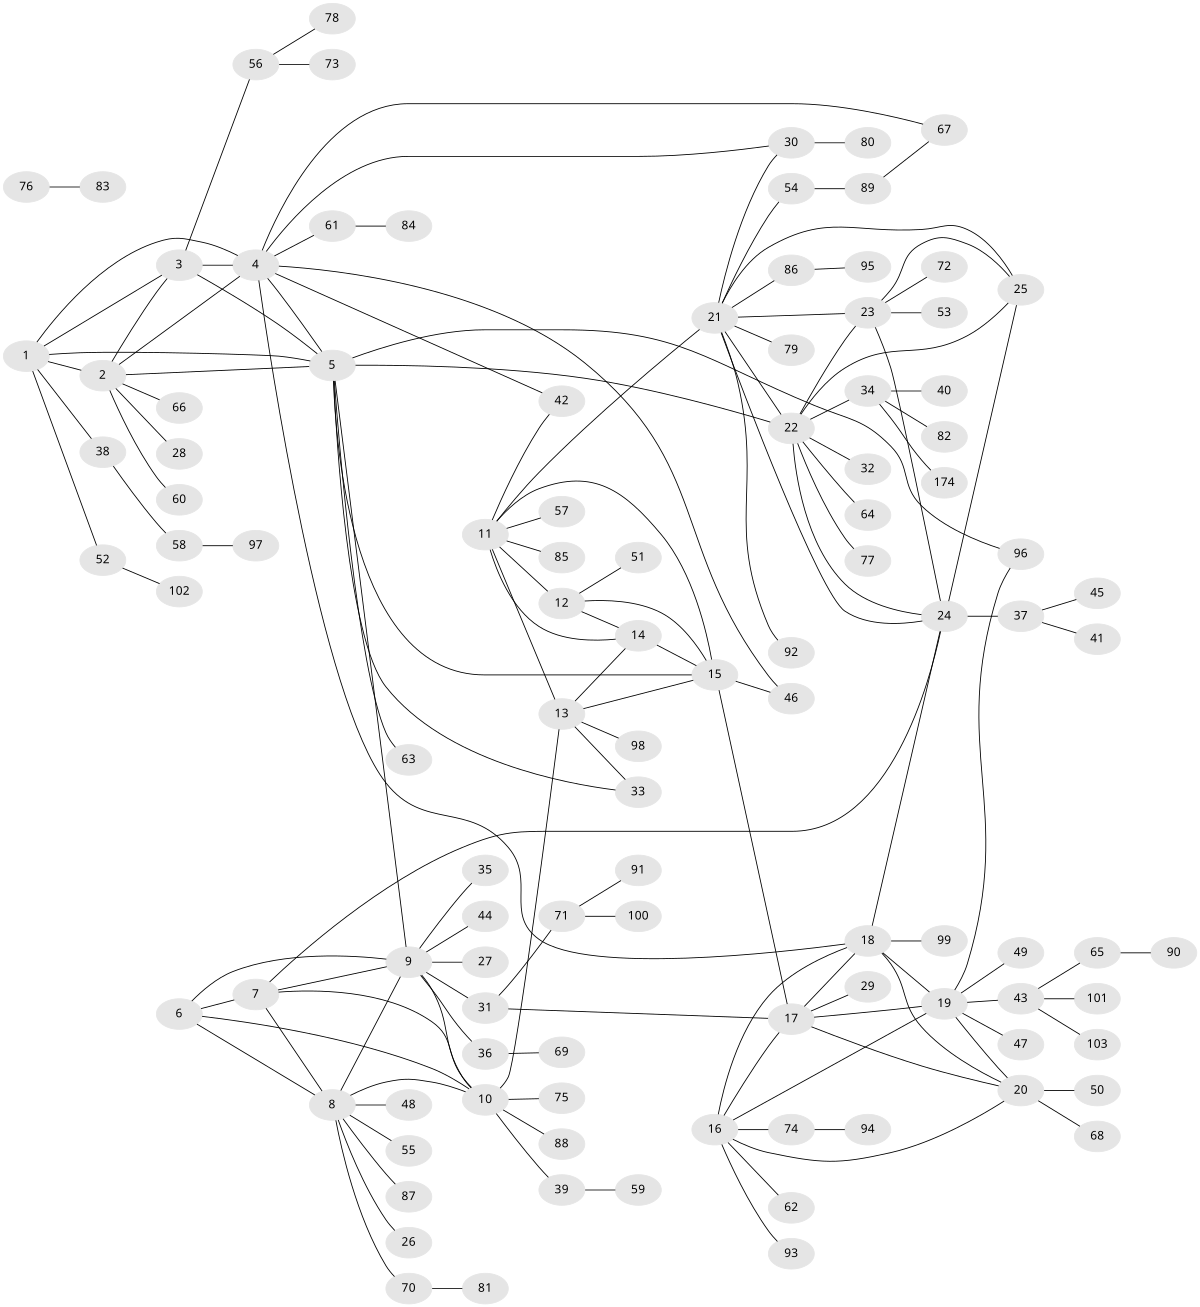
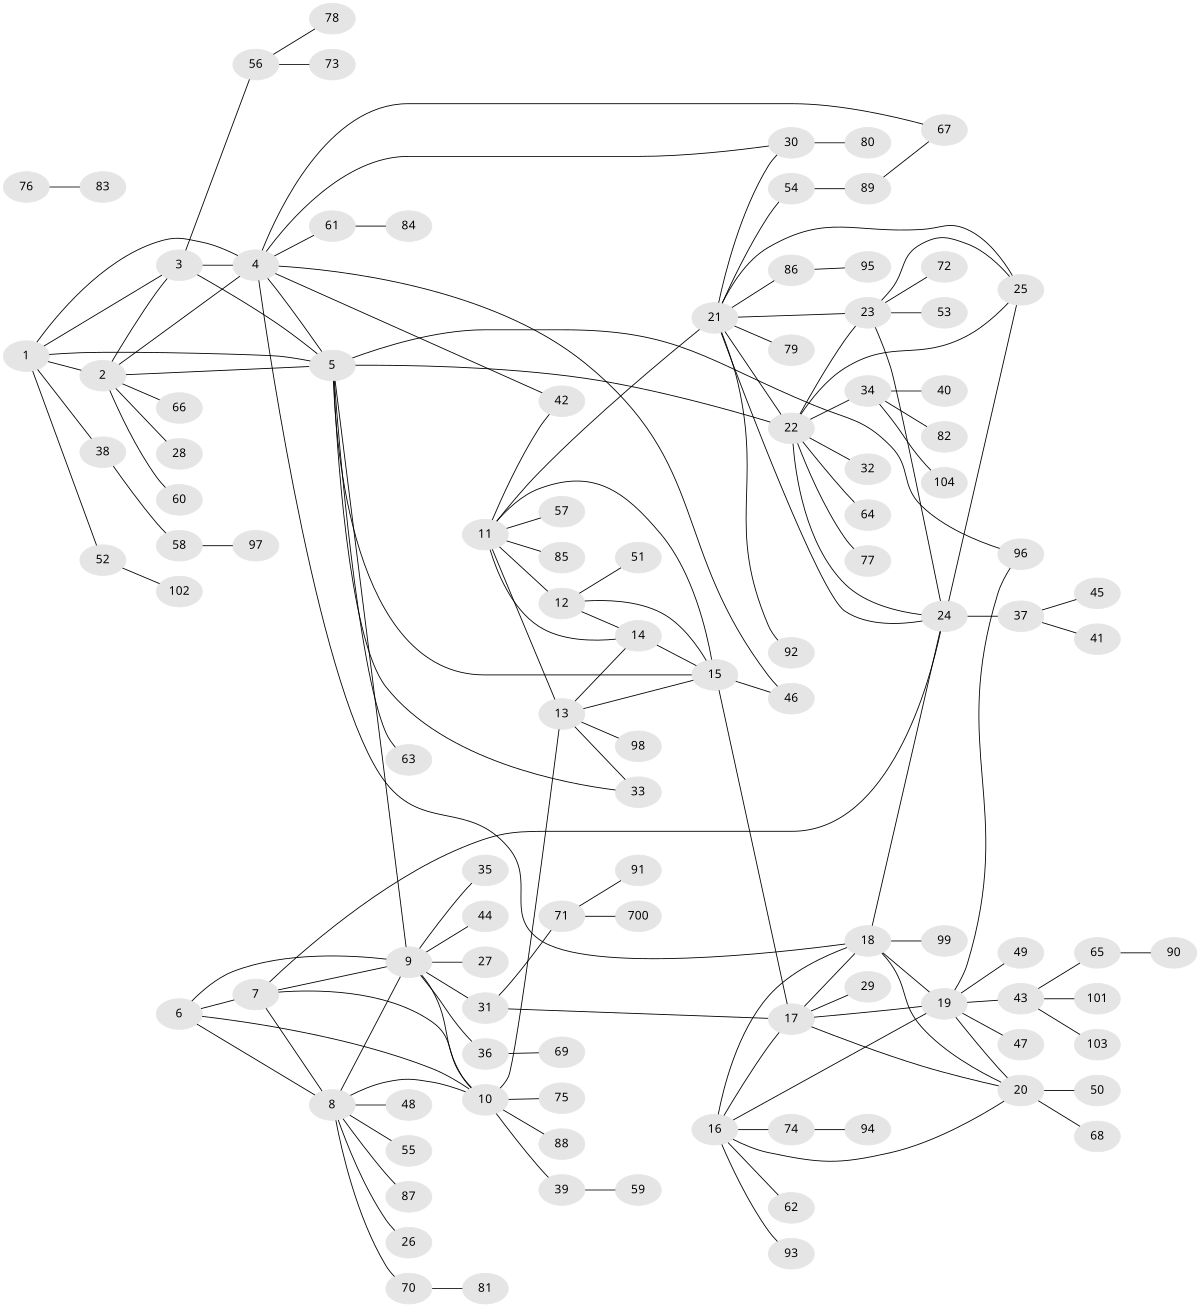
node "174": label "174" -> "104"
node "100": label "100" -> "700"
